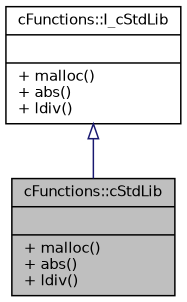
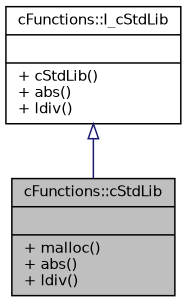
node "cFunctions::I_cStdLib": text "+ malloc()" -> "+ cStdLib()"
